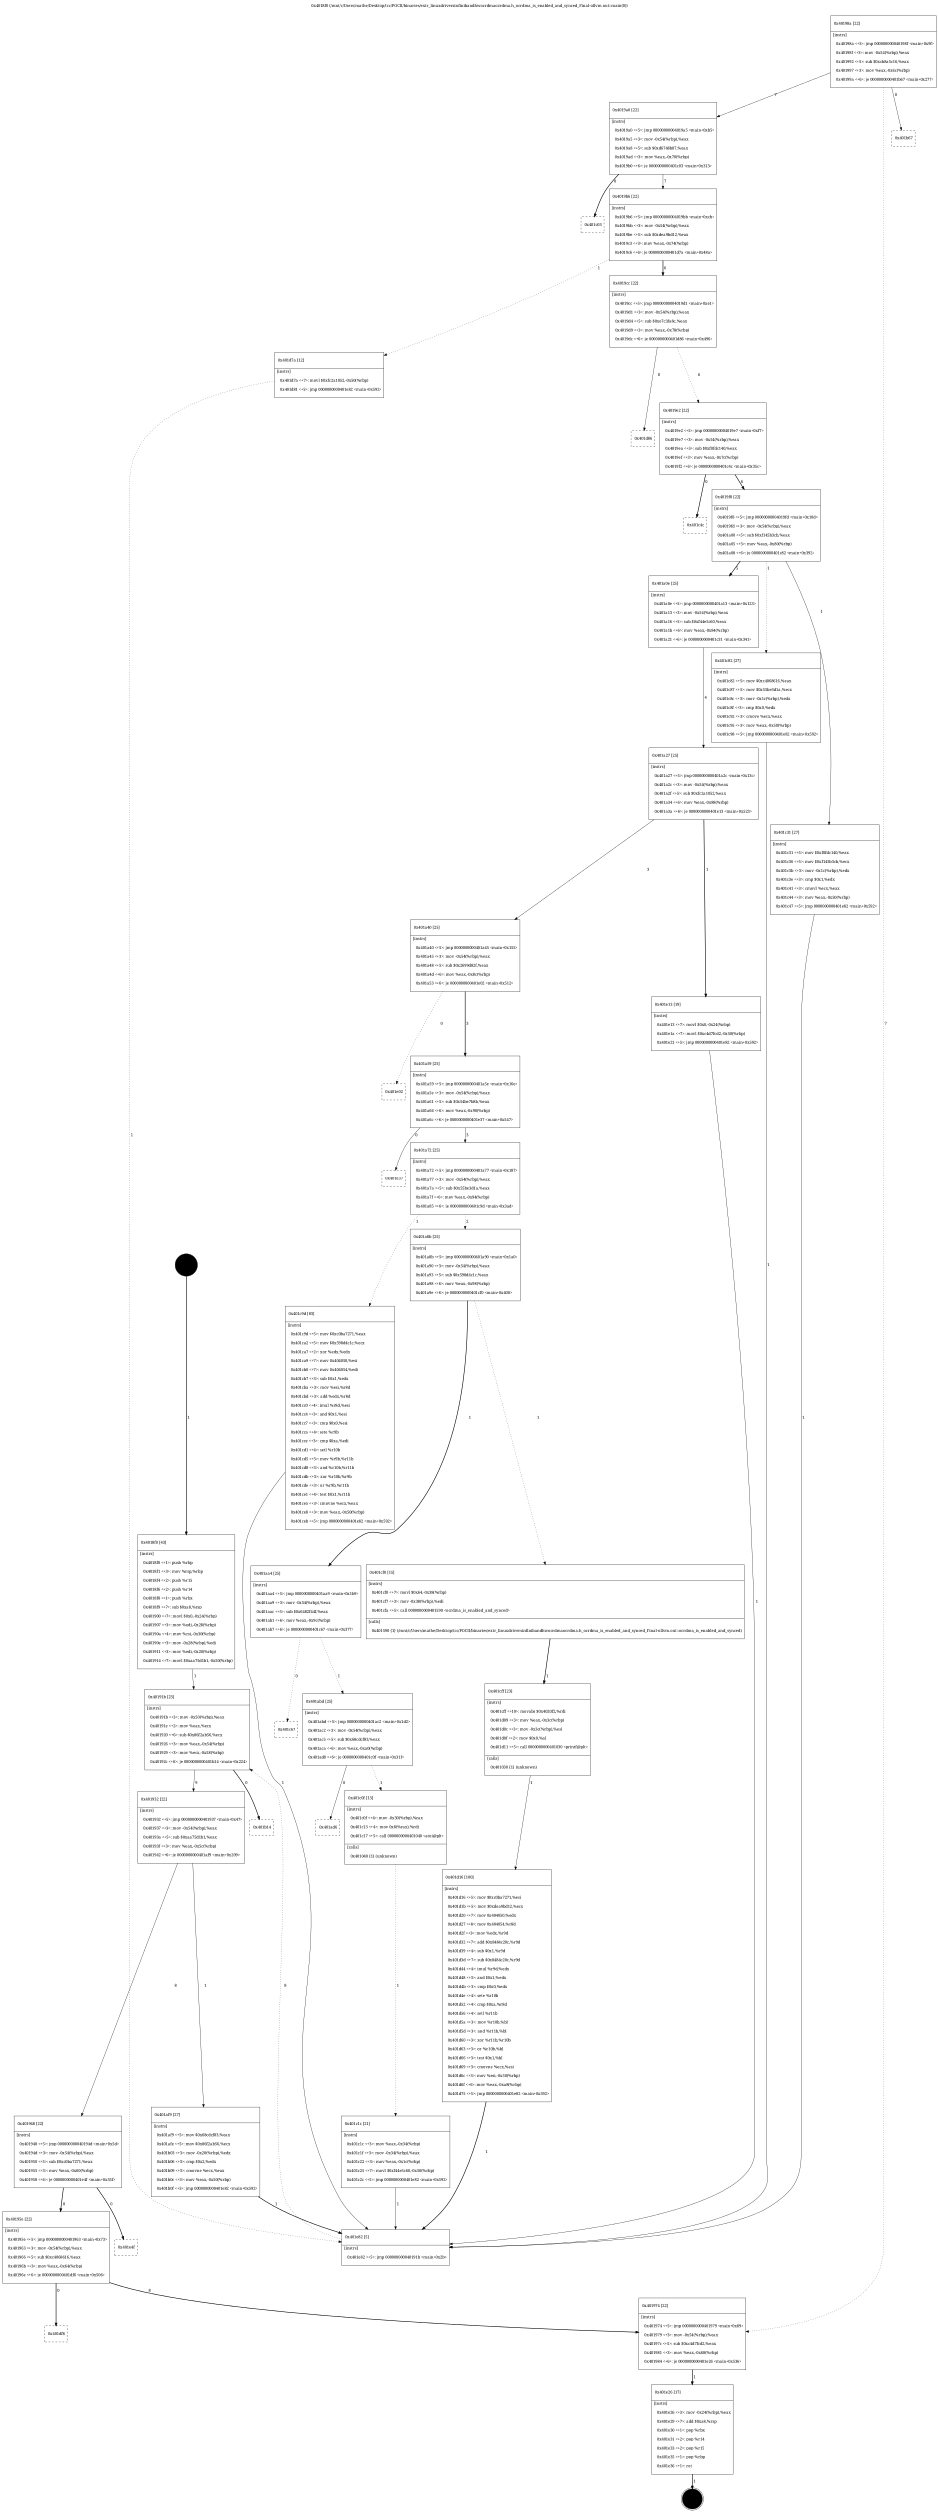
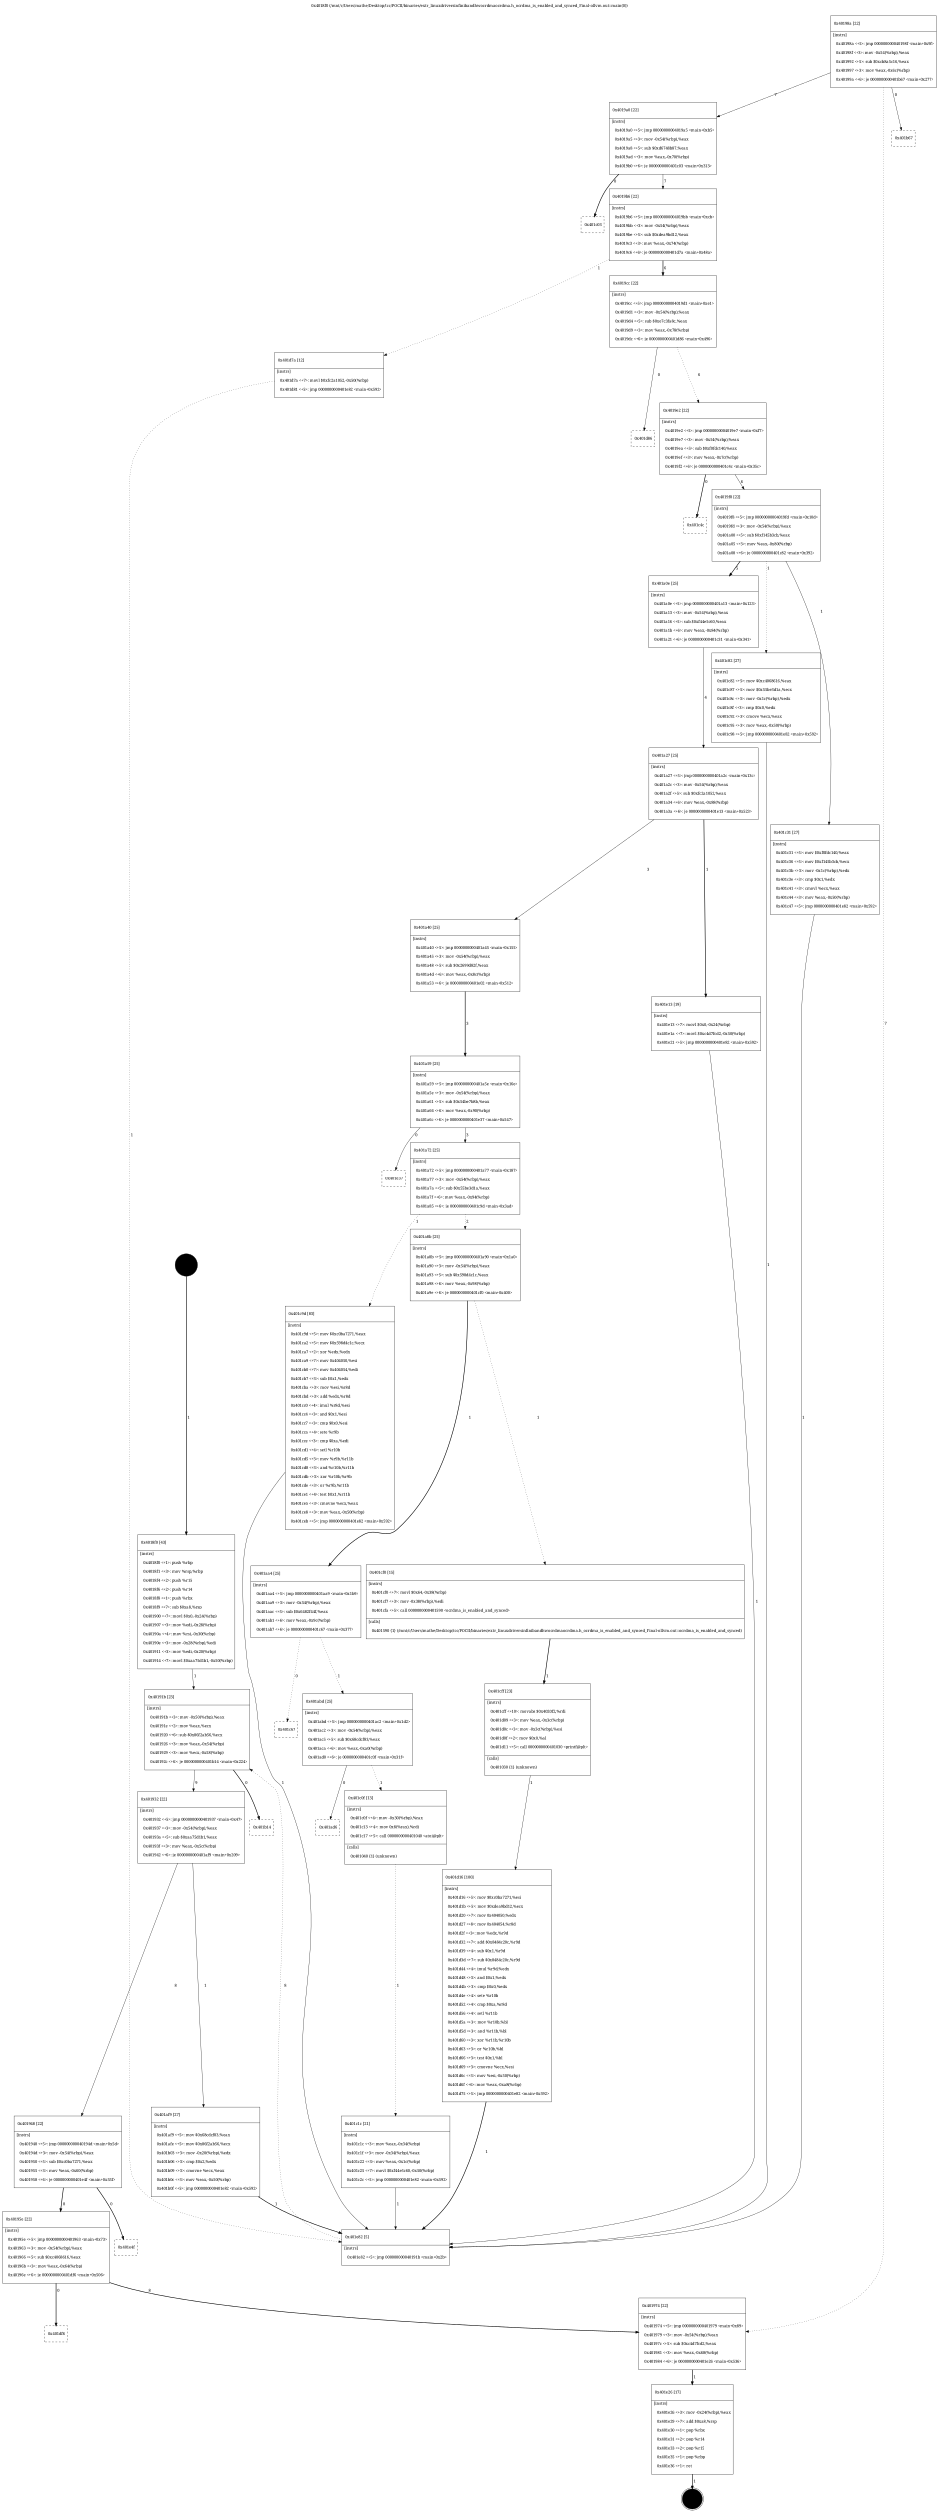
edge "0x4019e2 [22]" -> "0x4019f8 [22]": style bold -> solid
node "0x401e02": removed
